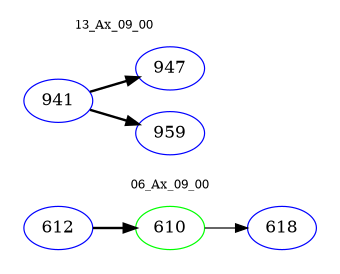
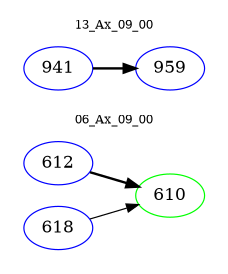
node "947": removed
edge "610" -> "618": reversed
